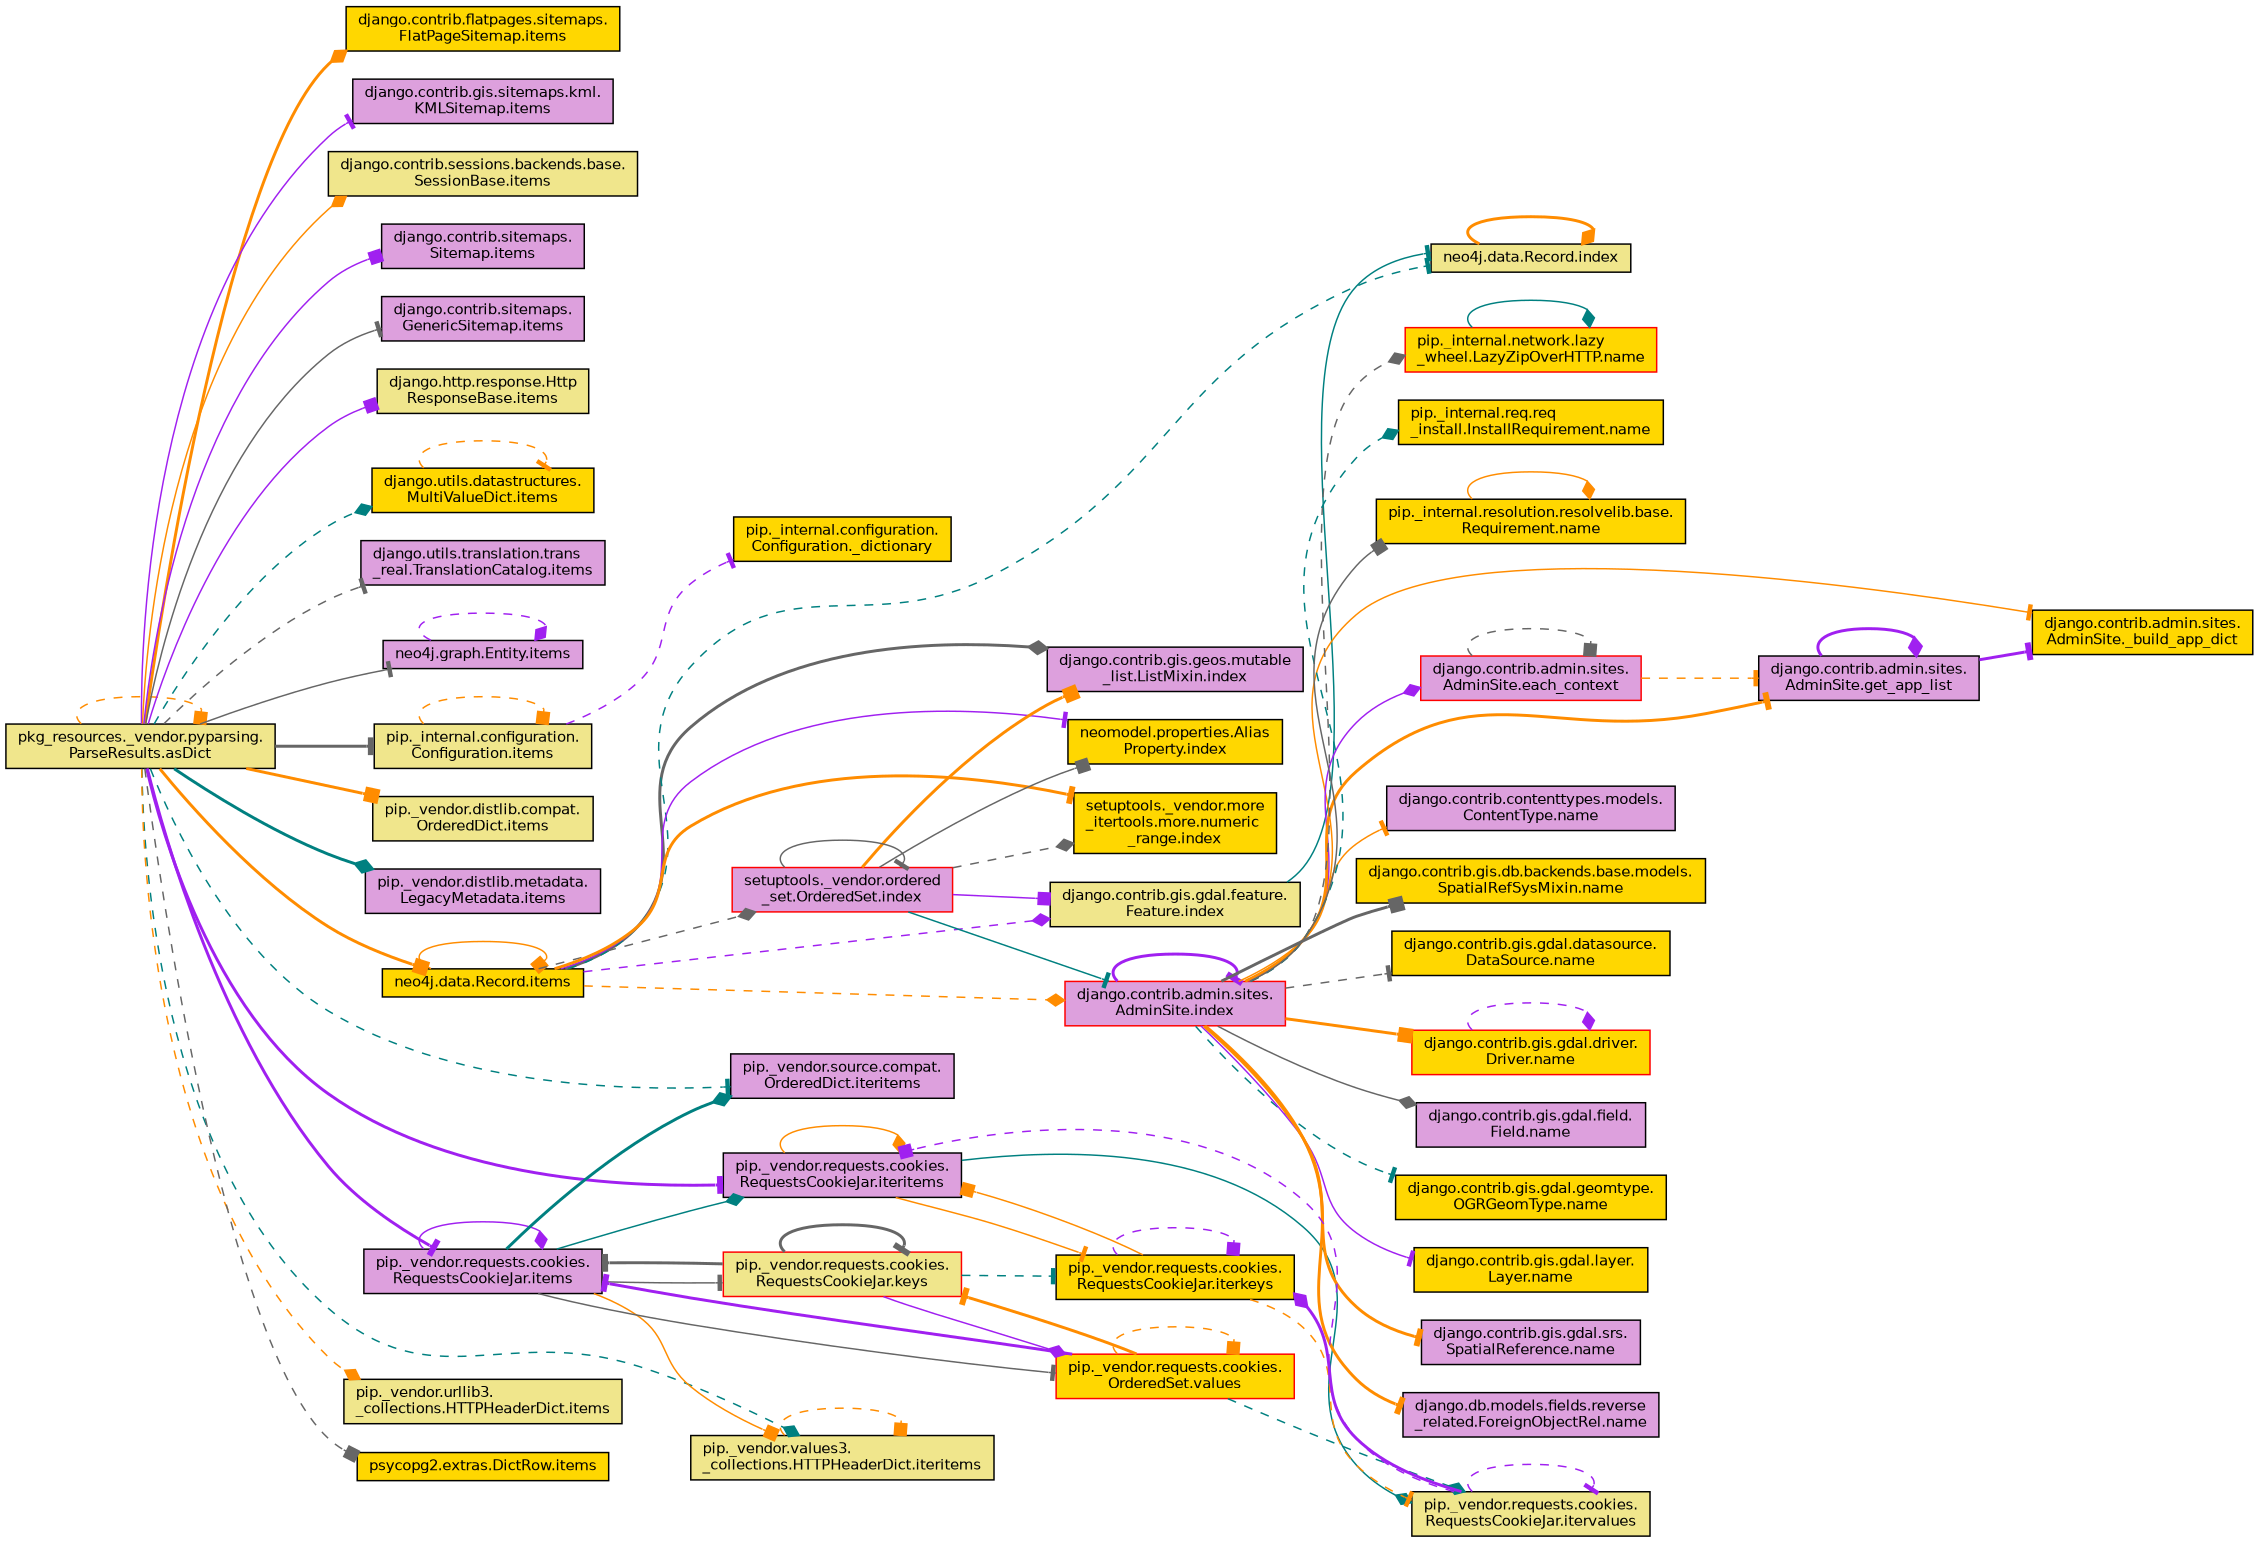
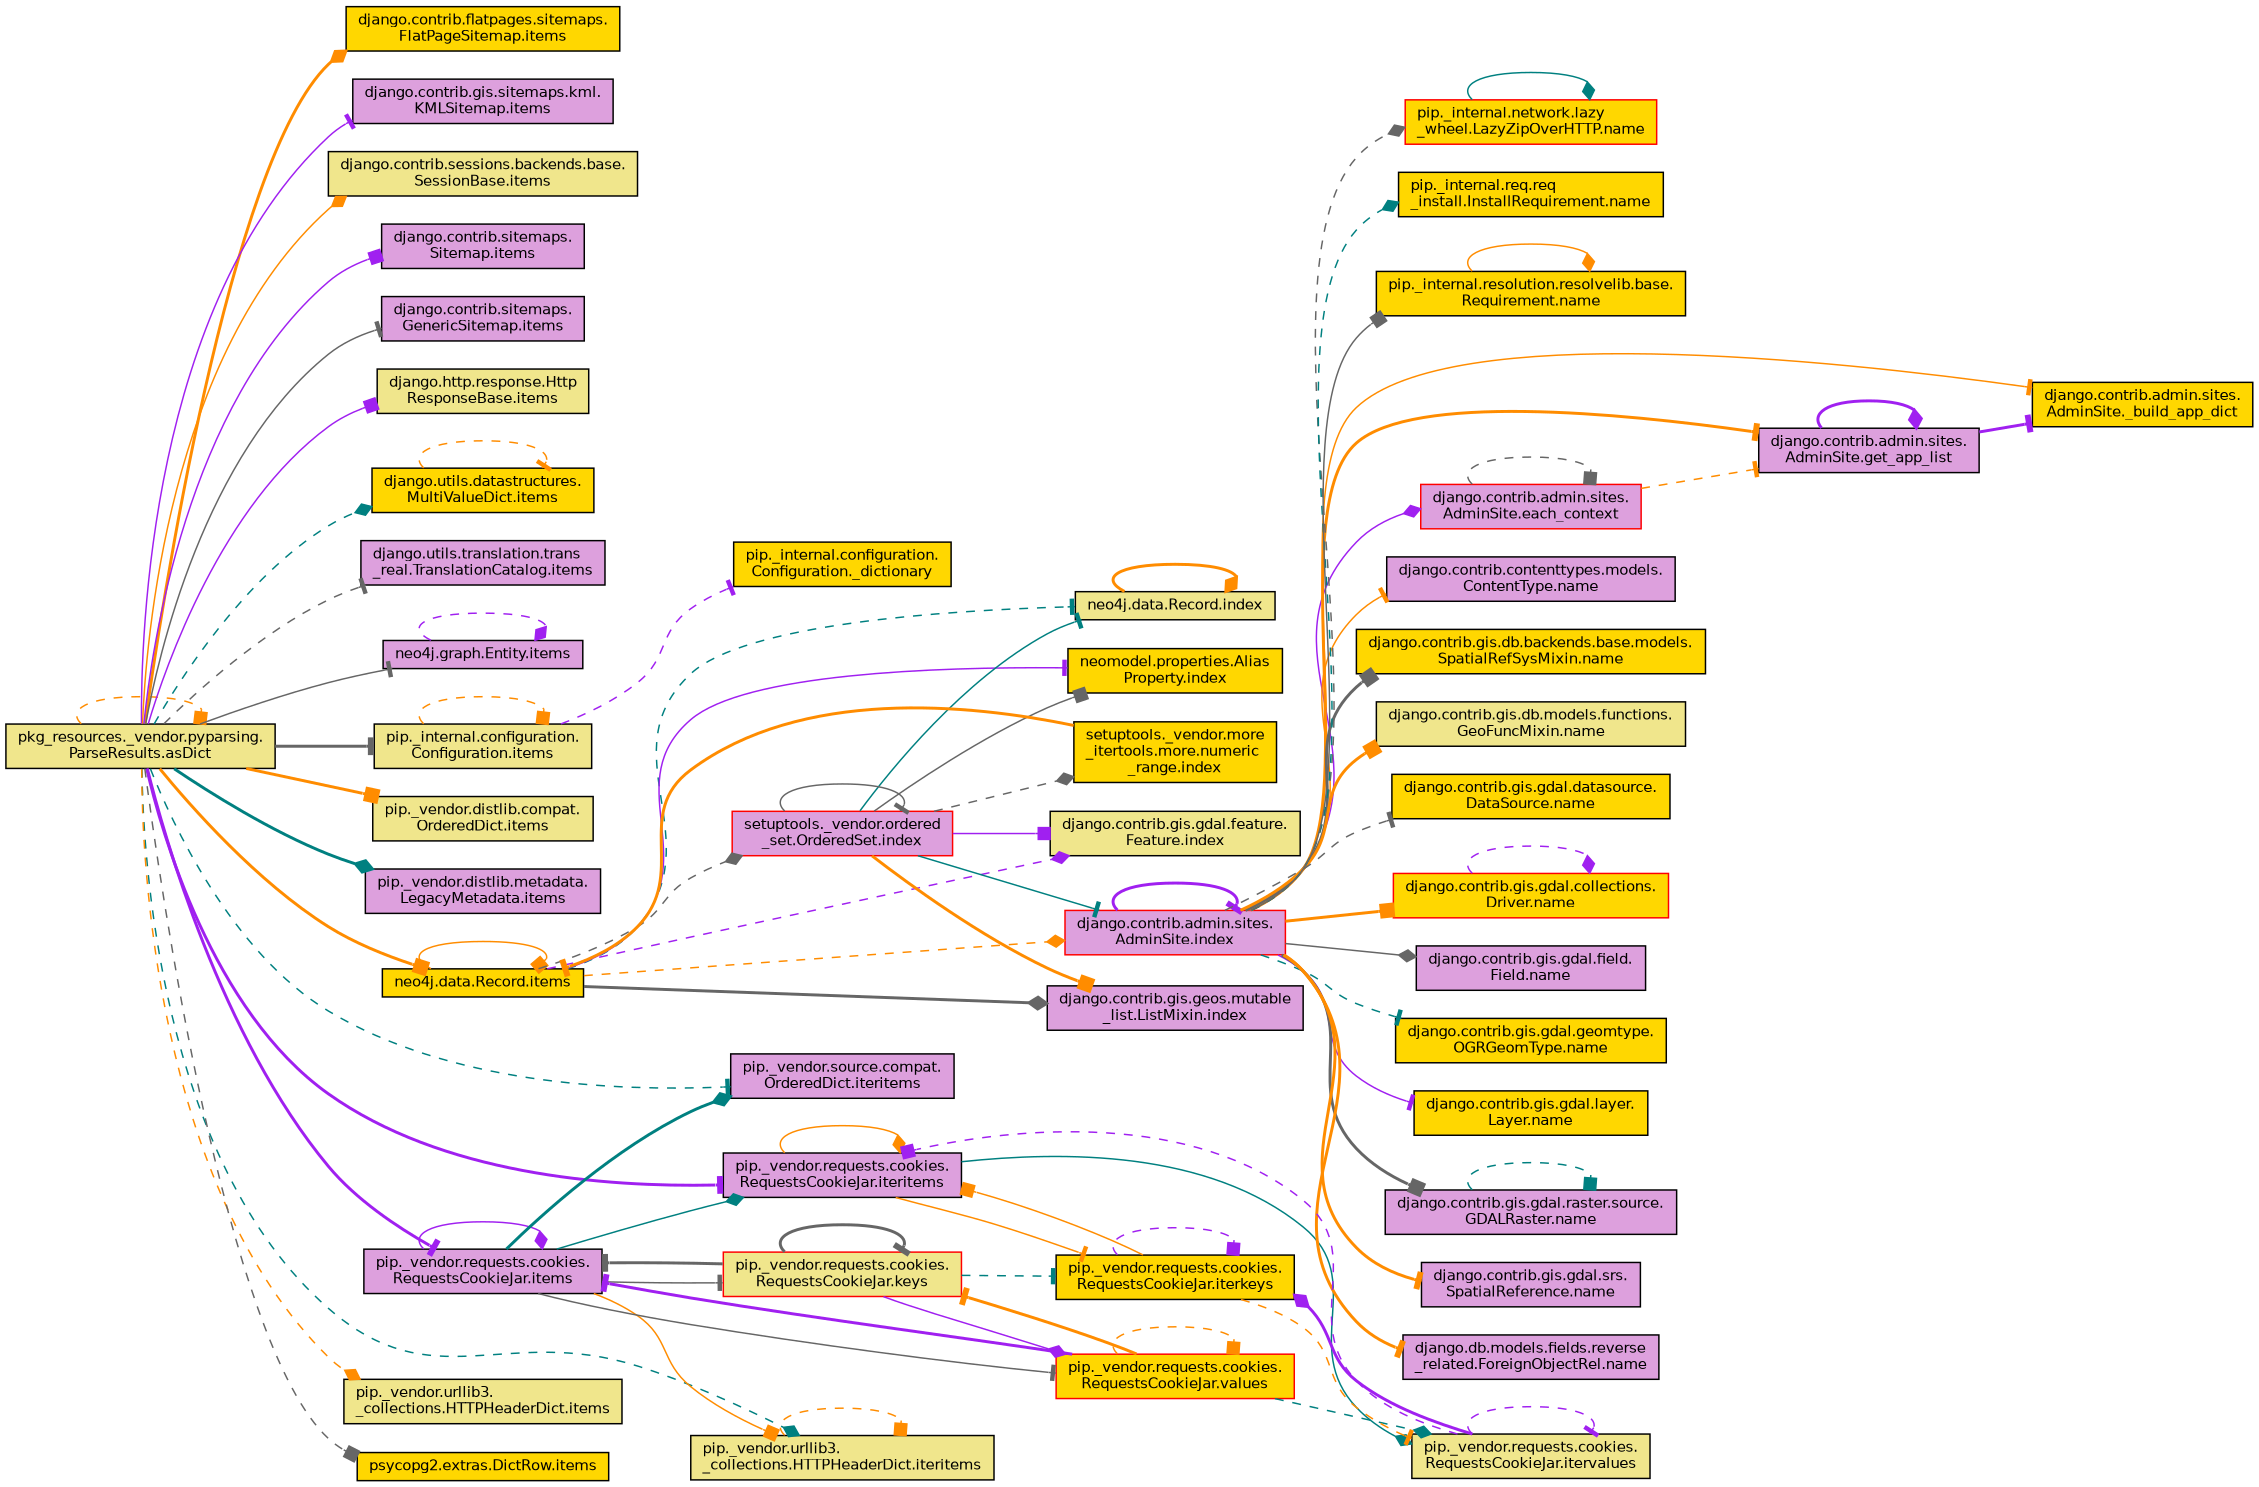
edge "django.contrib.gis.gdal.feature. Feature.index" -> "neo4j.data.Record.index": now "setuptools._vendor.ordered _set.OrderedSet.index" -> "neo4j.data.Record.index"
node "django.contrib.gis.db.models.functions. GeoFuncMixin.name": added
edge "neo4j.data.Record.items" -> "setuptools._vendor.more _itertools.more.numeric _range.index": reversed
node "django.contrib.gis.gdal.driver. Driver.name": label "django.contrib.gis.gdal.driver. Driver.name" -> "django.contrib.gis.gdal.collections. Driver.name"
node "django.contrib.gis.gdal.raster.source. GDALRaster.name": added
node "pip._vendor.requests.cookies. OrderedSet.values": label "pip._vendor.requests.cookies. OrderedSet.values" -> "pip._vendor.requests.cookies. RequestsCookieJar.values"
node "pip._vendor.values3. _collections.HTTPHeaderDict.iteritems": label "pip._vendor.values3. _collections.HTTPHeaderDict.iteritems" -> "pip._vendor.urllib3. _collections.HTTPHeaderDict.iteritems"
